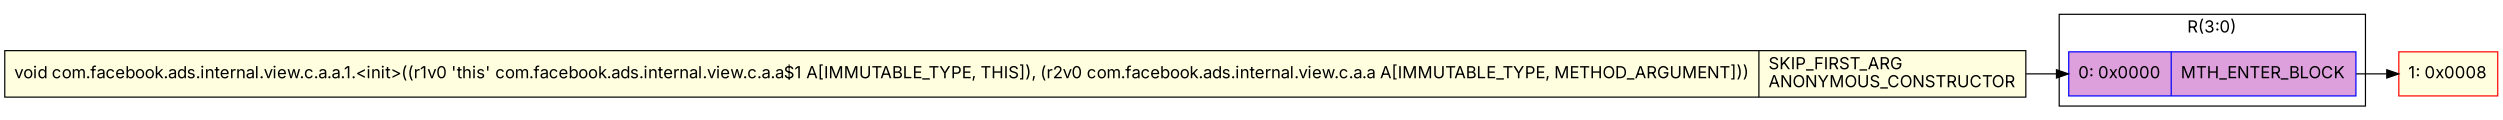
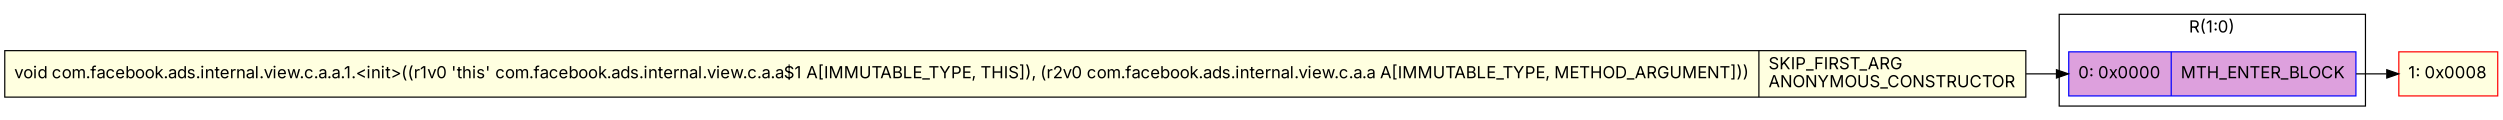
cluster "R(3:0)": label "R(3:0)" -> "R(1:0)"
